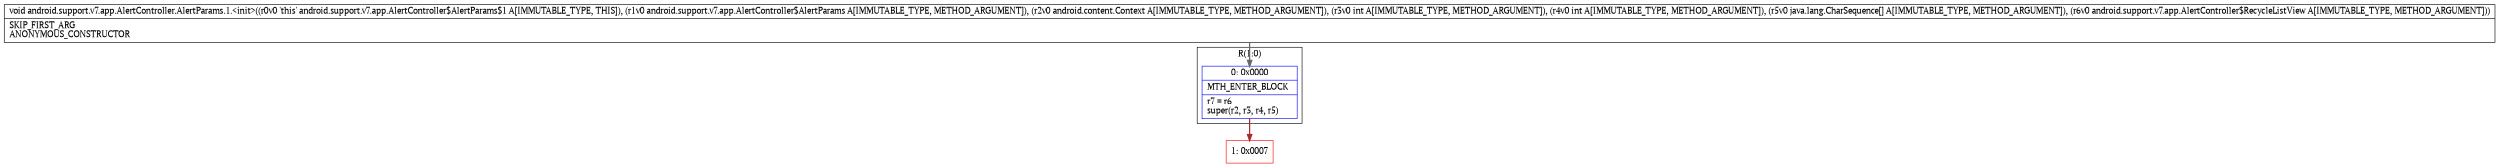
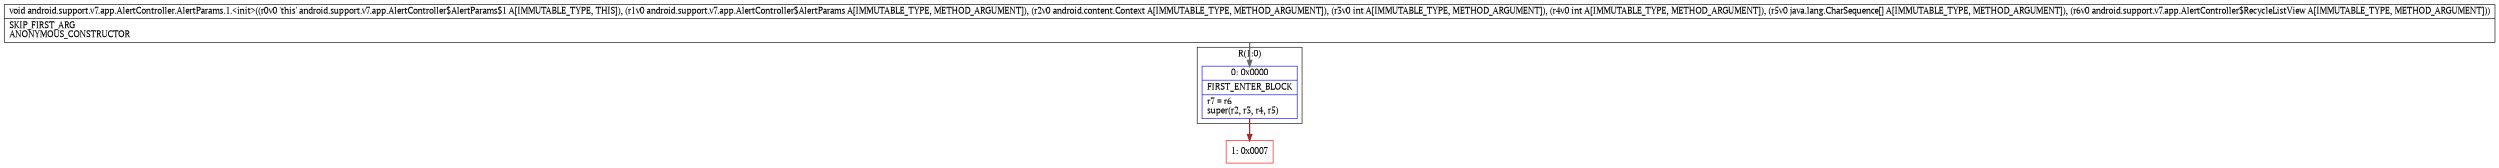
node "0: 0x0000": text "MTH_ENTER_BLOCK" -> "FIRST_ENTER_BLOCK"
